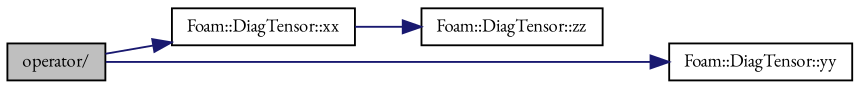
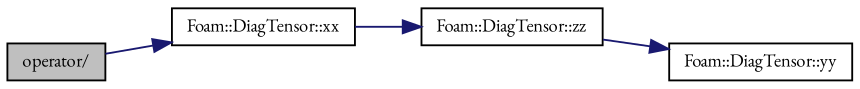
edge "operator/" -> "Foam::DiagTensor::yy": now "Foam::DiagTensor::zz" -> "Foam::DiagTensor::yy"
